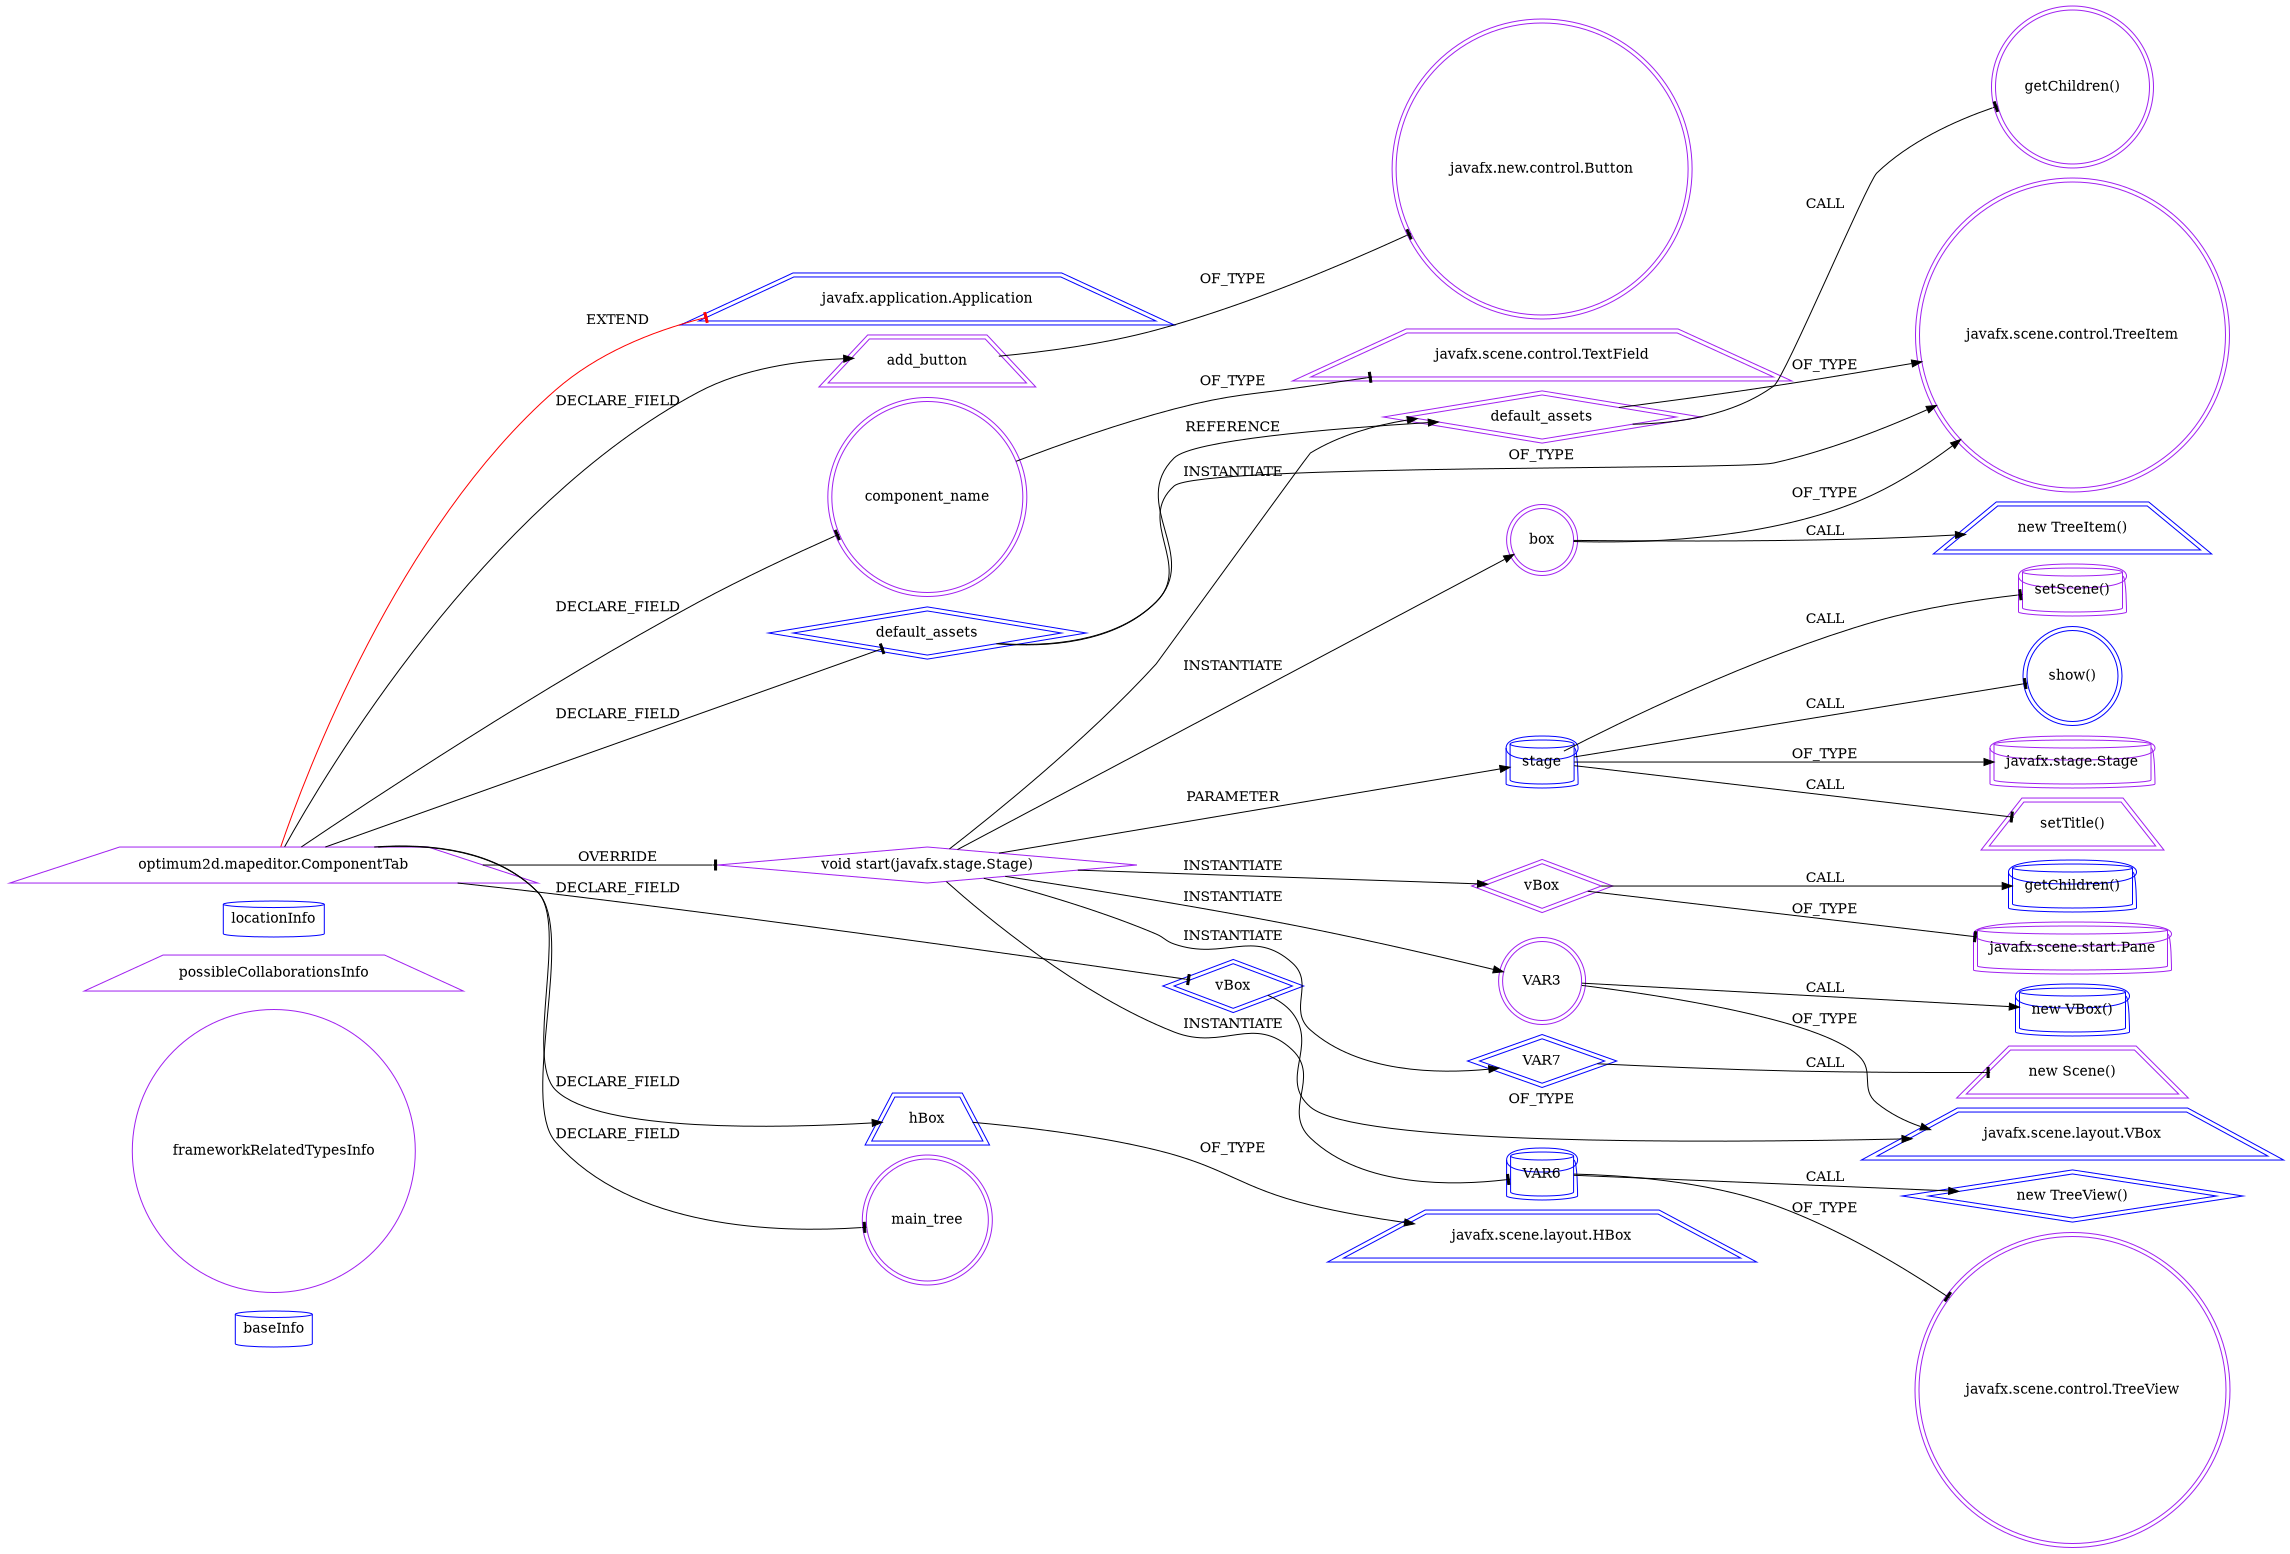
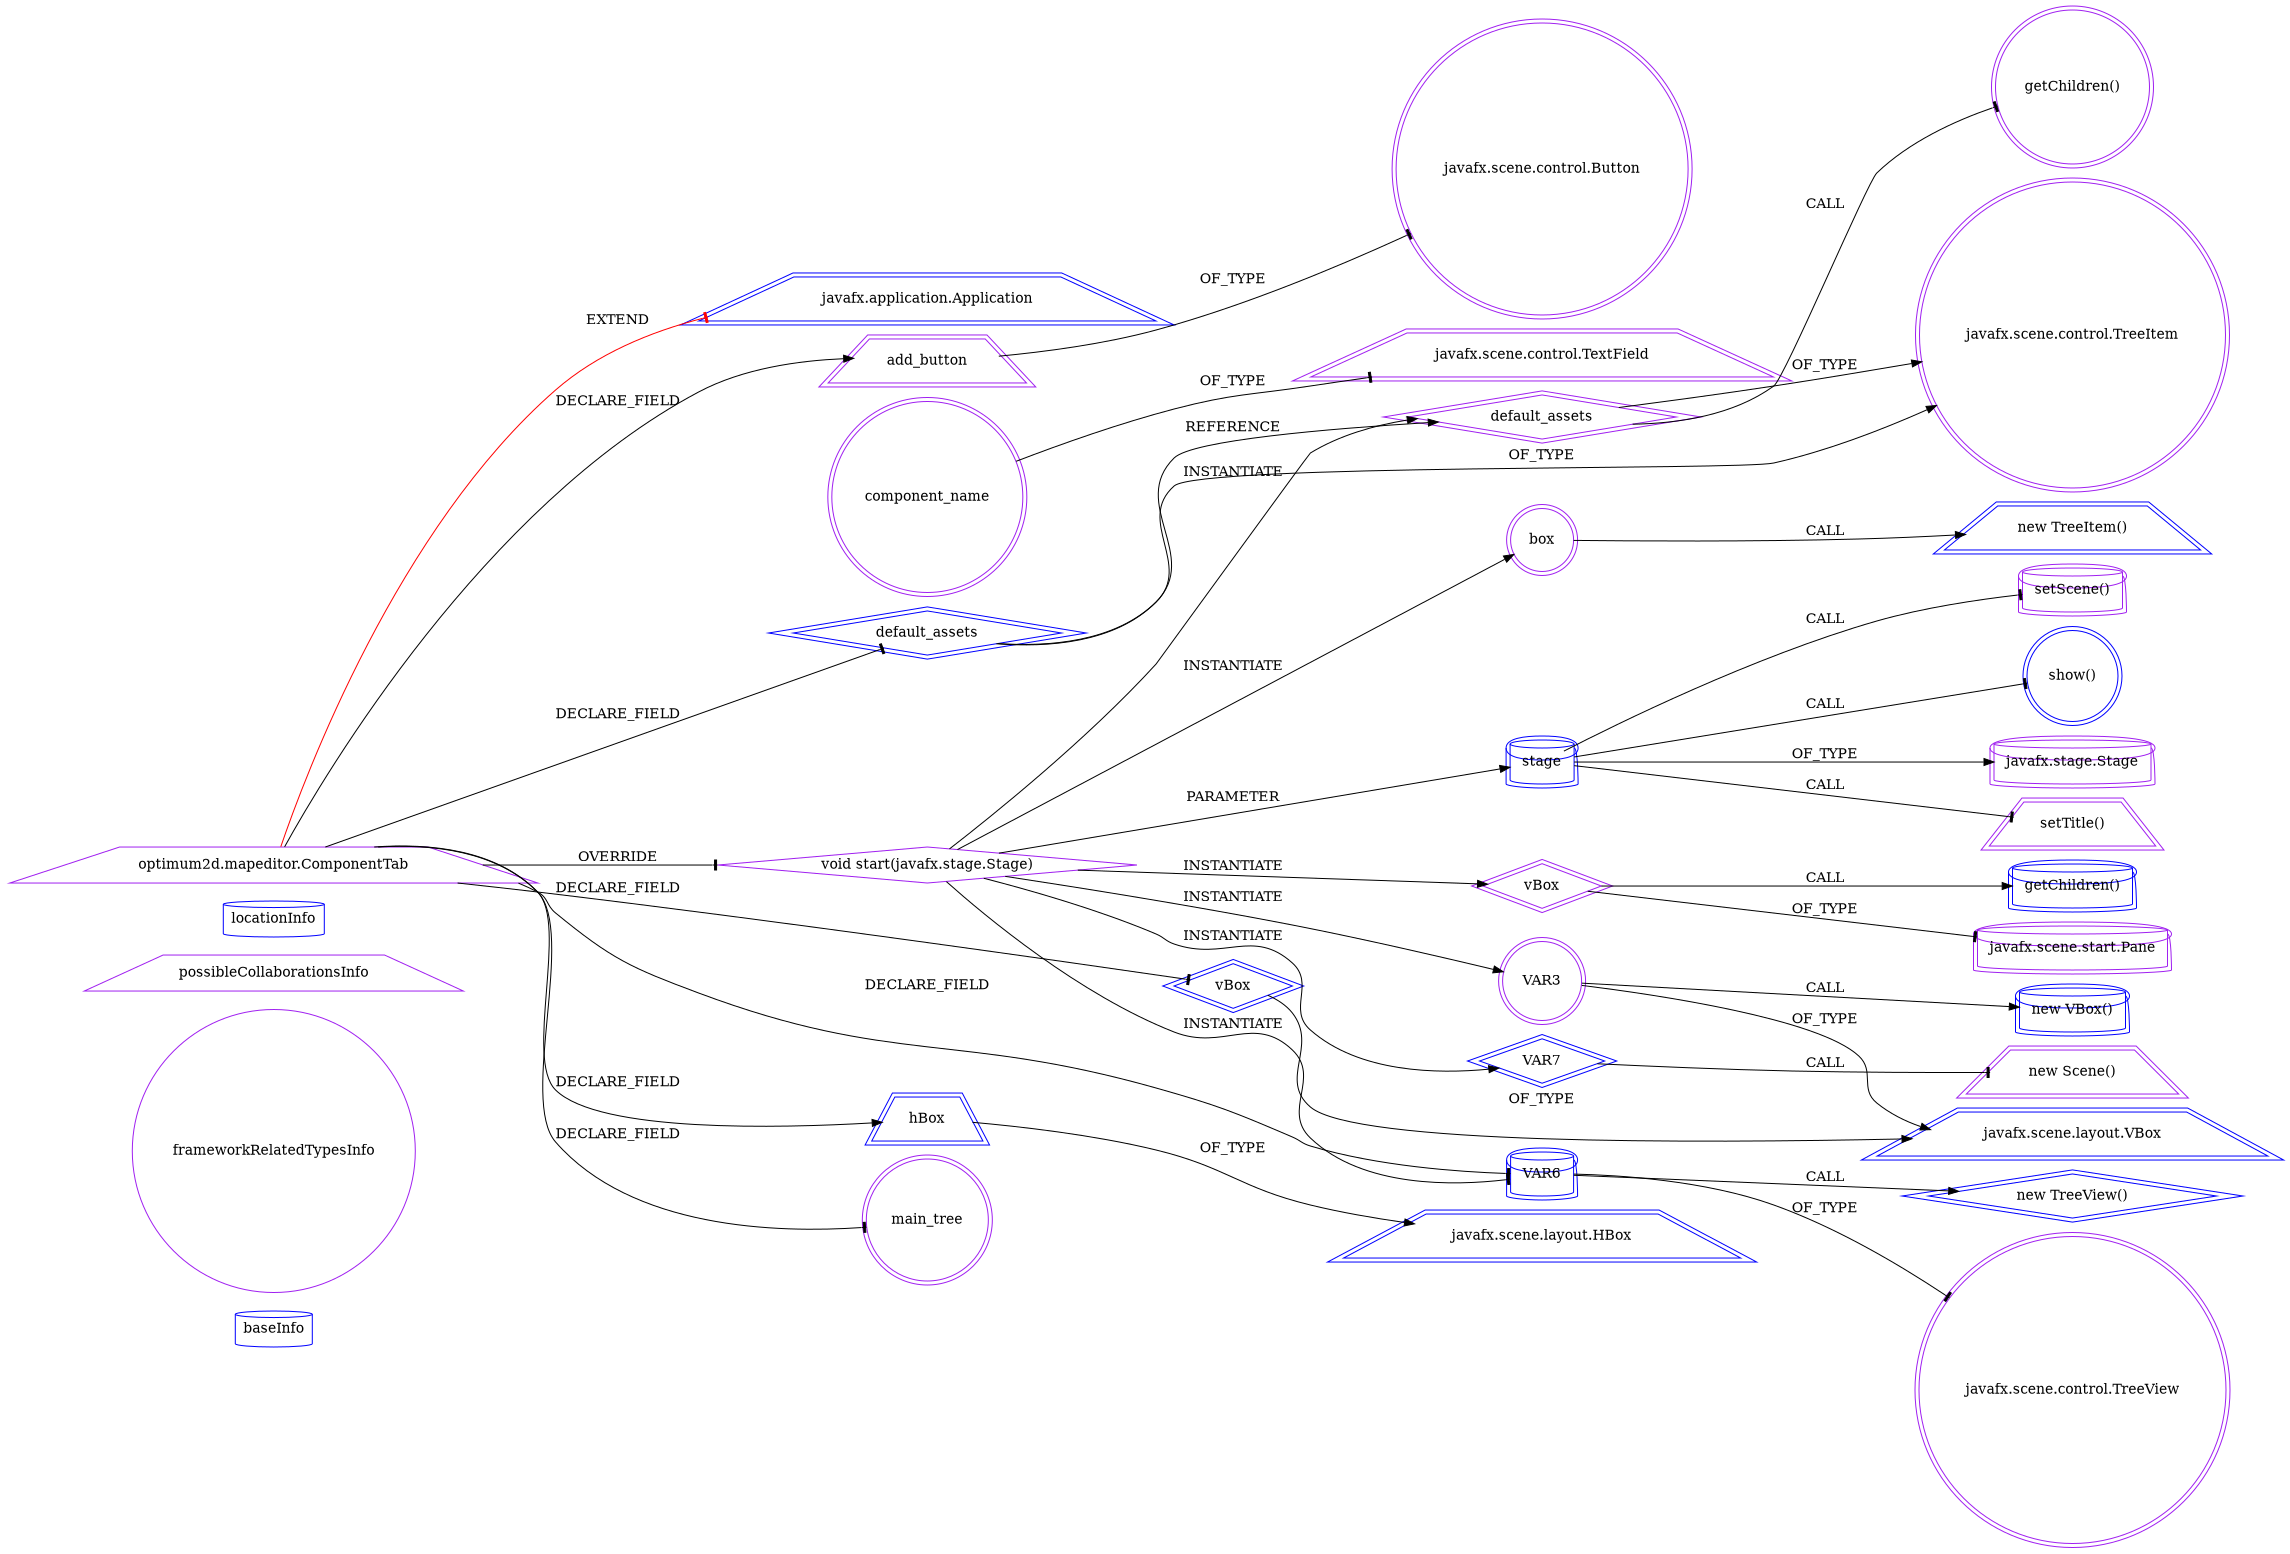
node "javafx.new.control.Button": label "javafx.new.control.Button" -> "javafx.scene.control.Button"
edge "box" -> "javafx.scene.control.TreeItem": removed, label "OF_TYPE"
edge "optimum2d.mapeditor.ComponentTab" -> "component_name": now "optimum2d.mapeditor.ComponentTab" -> "VAR6"
